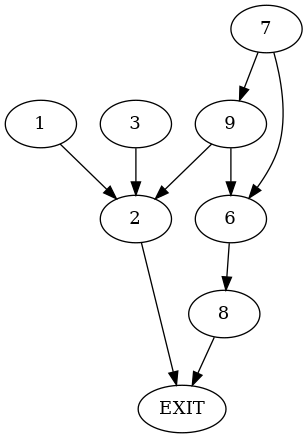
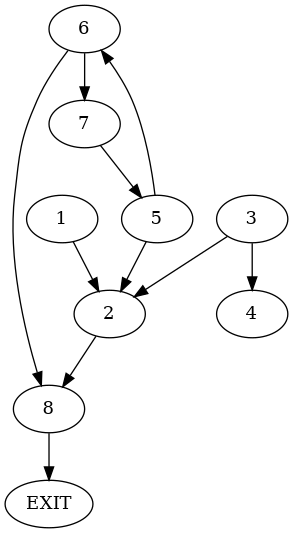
edge "7" -> "6": reversed
node "9": label "9" -> "5"
edge "2" -> "EXIT": now "2" -> "8"
node "4": added
